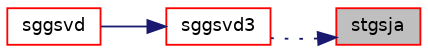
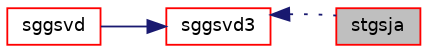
edge "sggsvd3" -> "stgsja": reversed
